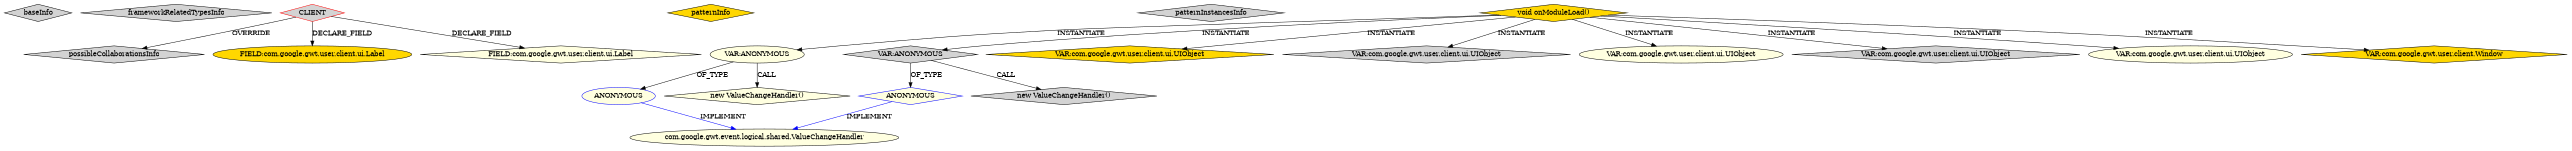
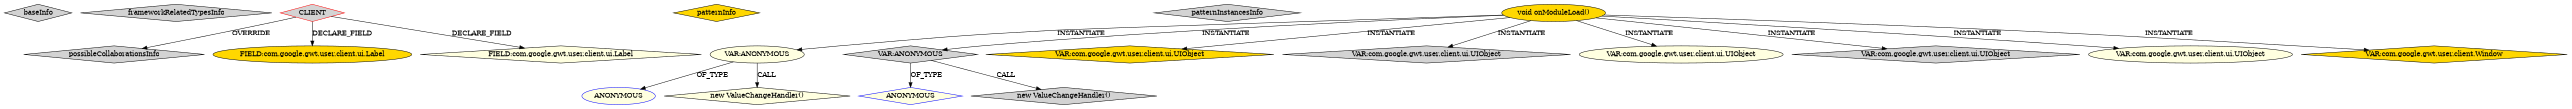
node "void onModuleLoad()": shape diamond -> ellipse
node "com.google.gwt.event.logical.shared.ValueChangeHandler": removed
